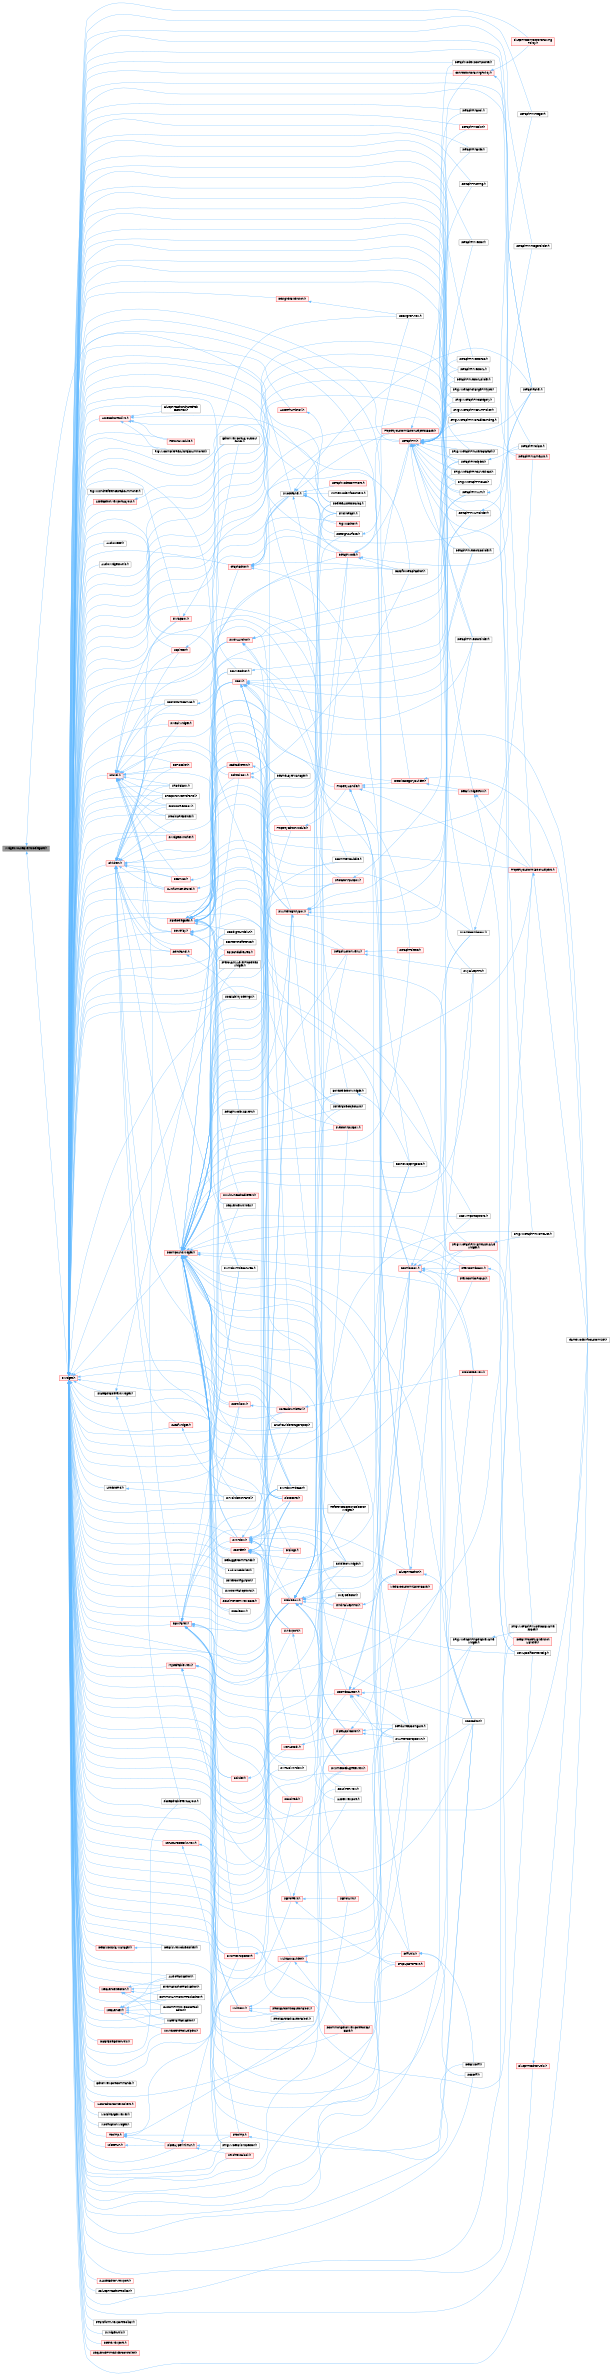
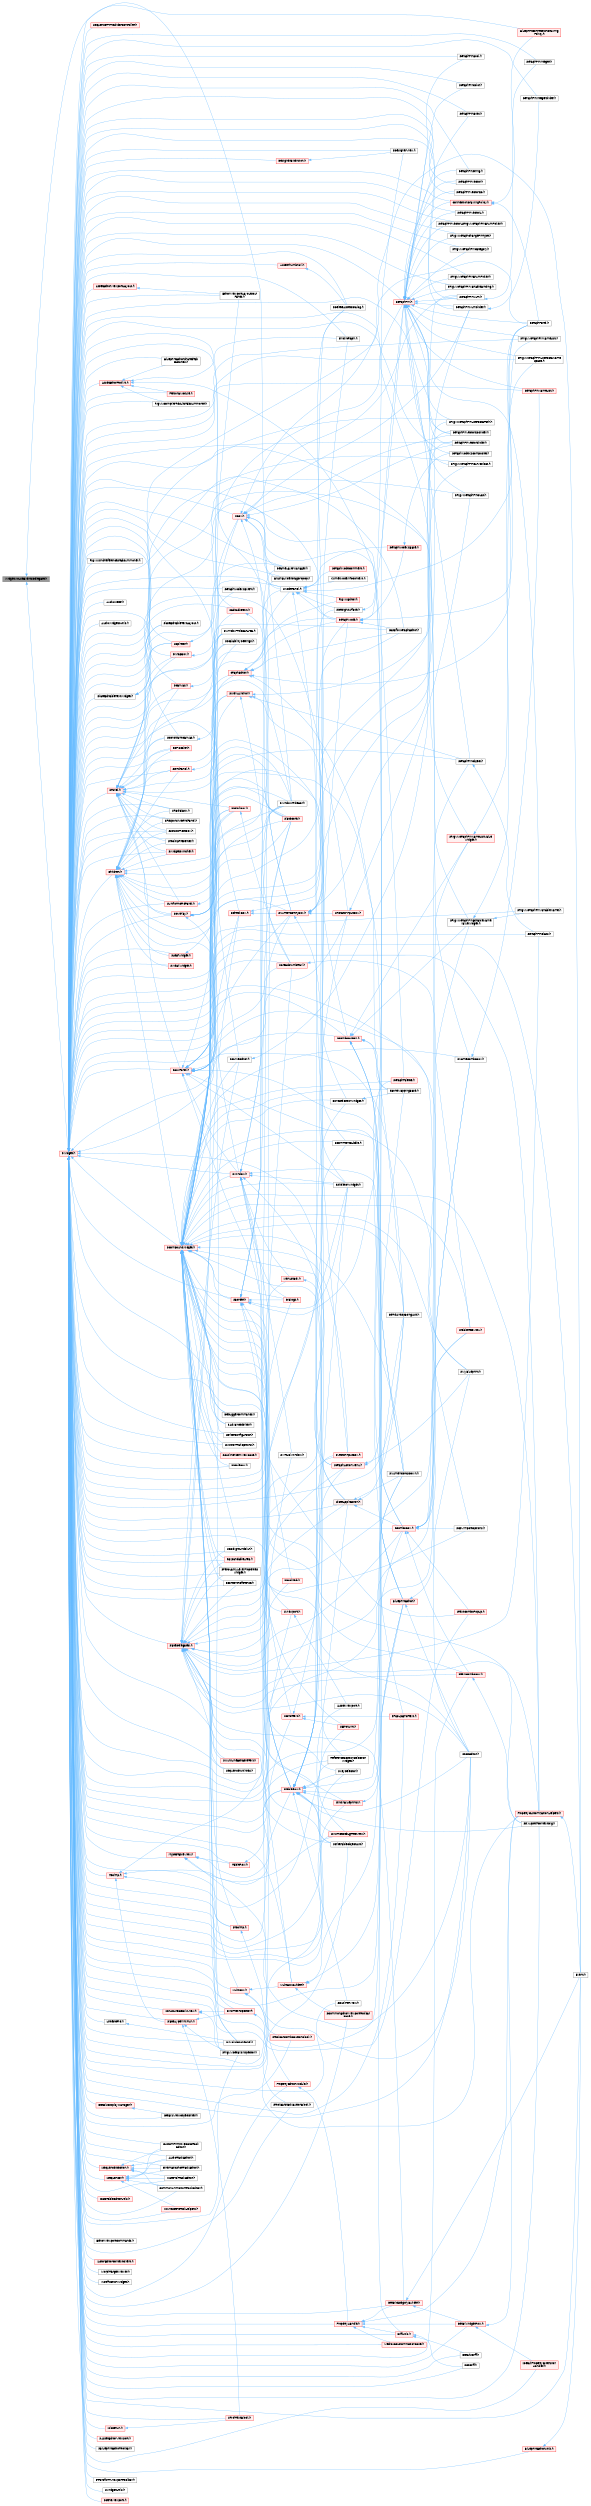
node "SGraphPinColor.h": color red -> grey40
node "SGraphPinVector4Slider.h": label "SGraphPinVector4Slider.h" -> "SGraphPinVector4SRigVMGraphPinEnumPicker.h"
node "PropertyCustomizationHelpers2Base.h": label "PropertyCustomizationHelpers2Base.h" -> "SGraphNodeK2Base.h"
edge "FindInGraph.h" -> "SCompoundWidget.h": removed
edge "SlateCore.h" -> "SPanel.h": now "SWindowTitleBar.h" -> "SPanel.h"
node "SRigVMGraphPinVariableName.h": added
node "GameModeInfoCustomizer.h": label "GameModeInfoCustomizer.h" -> "Event.h"
node "SRigVMGraphPinEditableName Widget.h": label "SRigVMGraphPinEditableName Widget.h" -> "SRigVMGraphPinEditableName ValueWidget.h"
node "SlateApplication.h": color red -> grey40
node "DSlider.h": label "DSlider.h" -> "ITableRow.h"
edge "SlateHyperlinkRun.h" -> "ISlateRun.h": now "SRichTextBlock.h" -> "ISlateRun.h"
